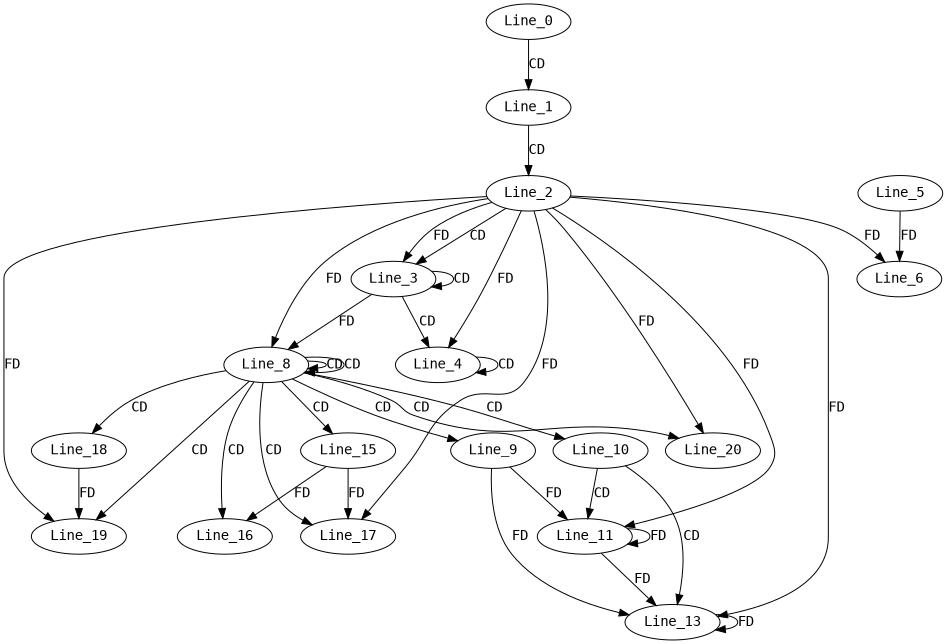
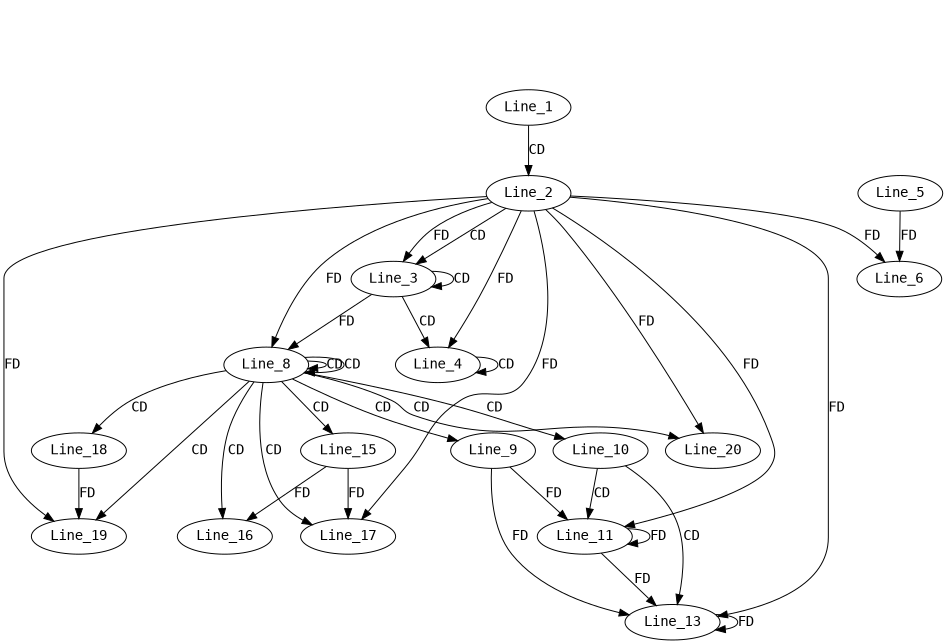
node "Line_0": removed
